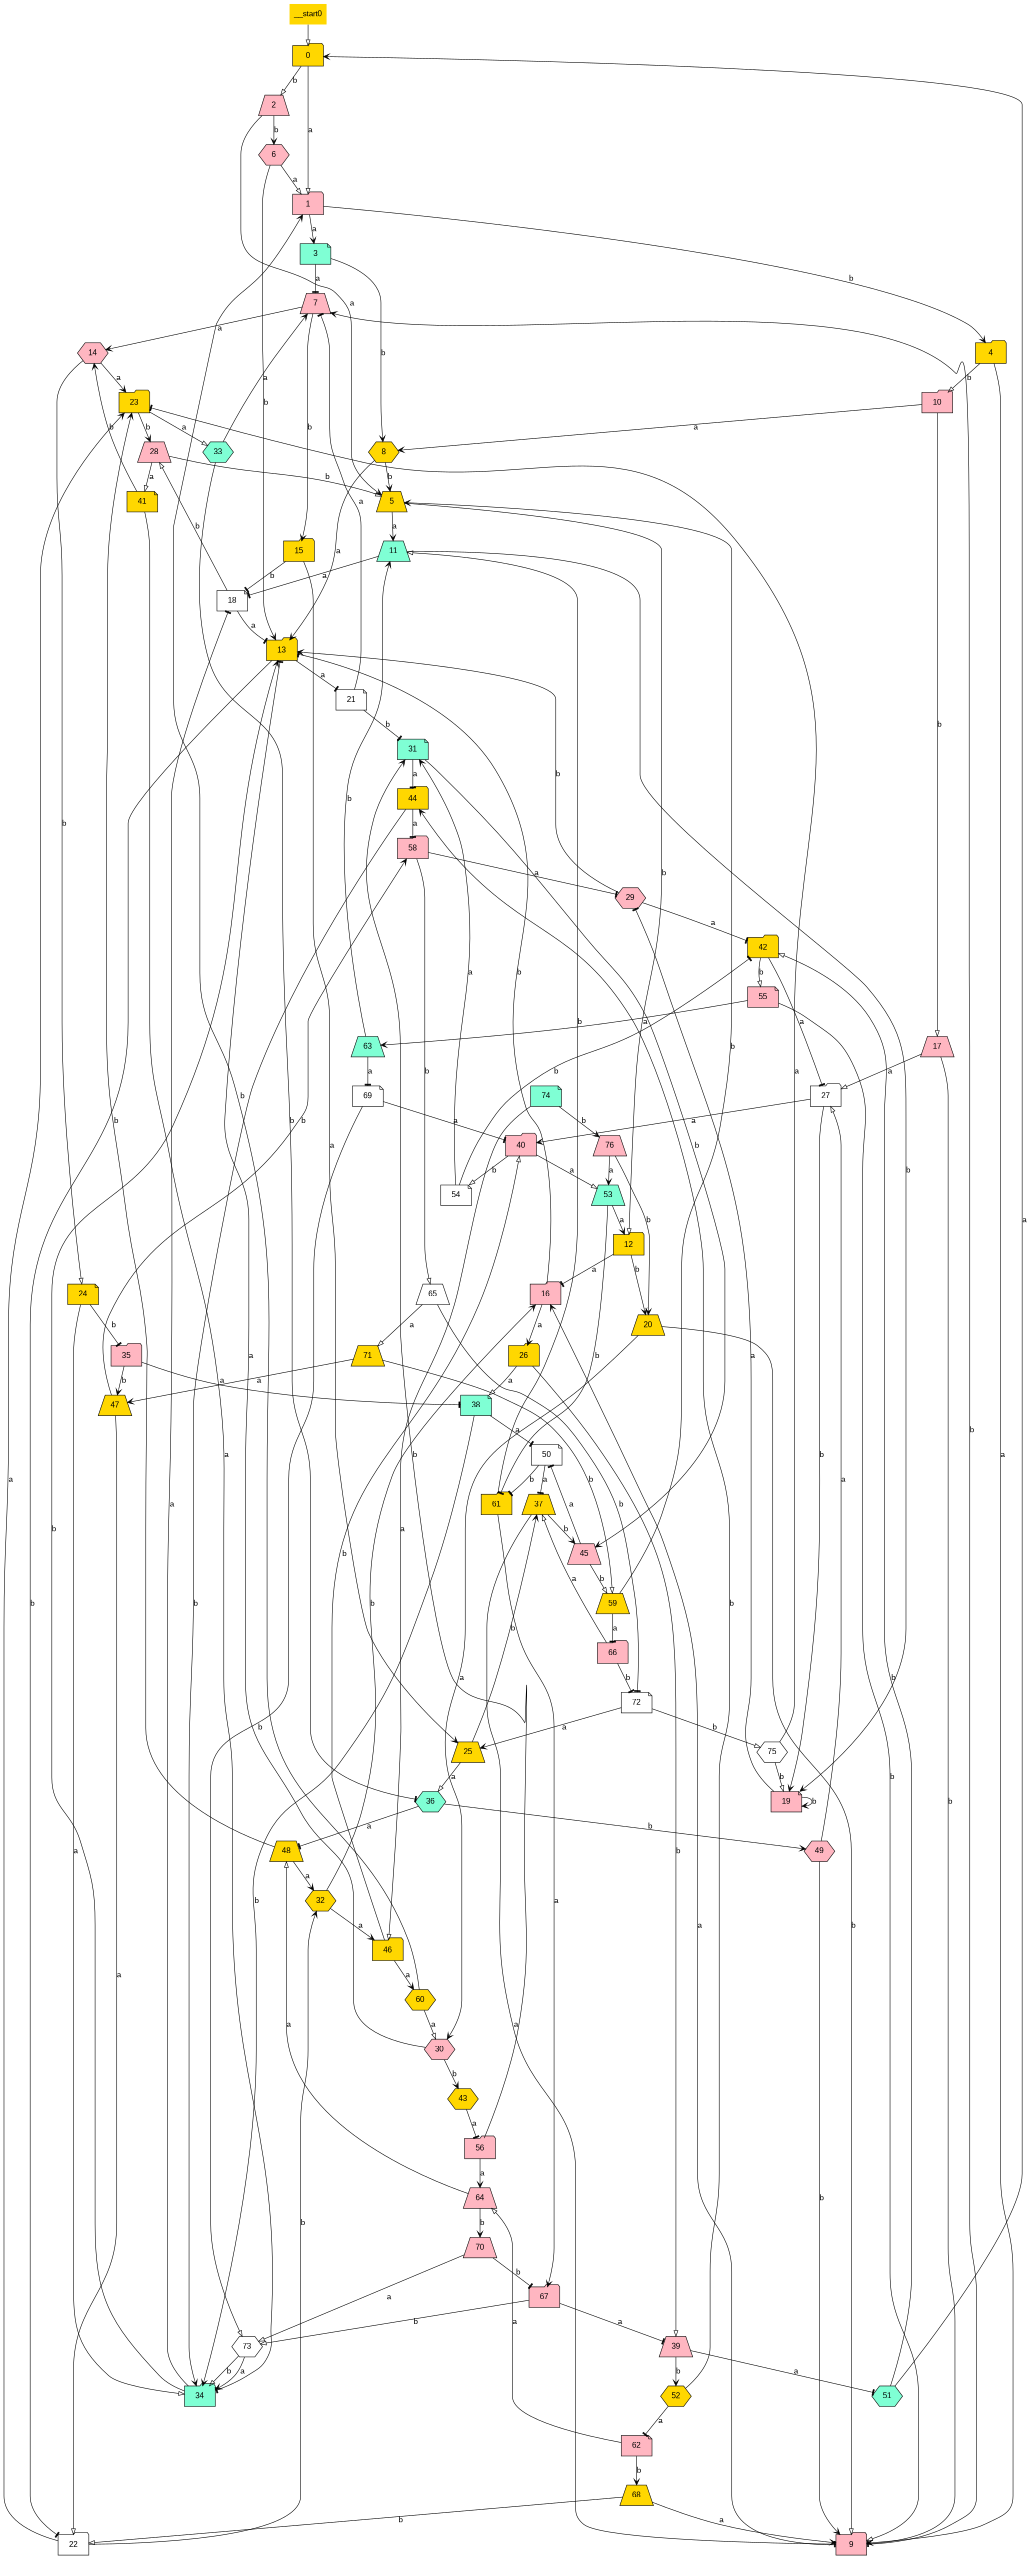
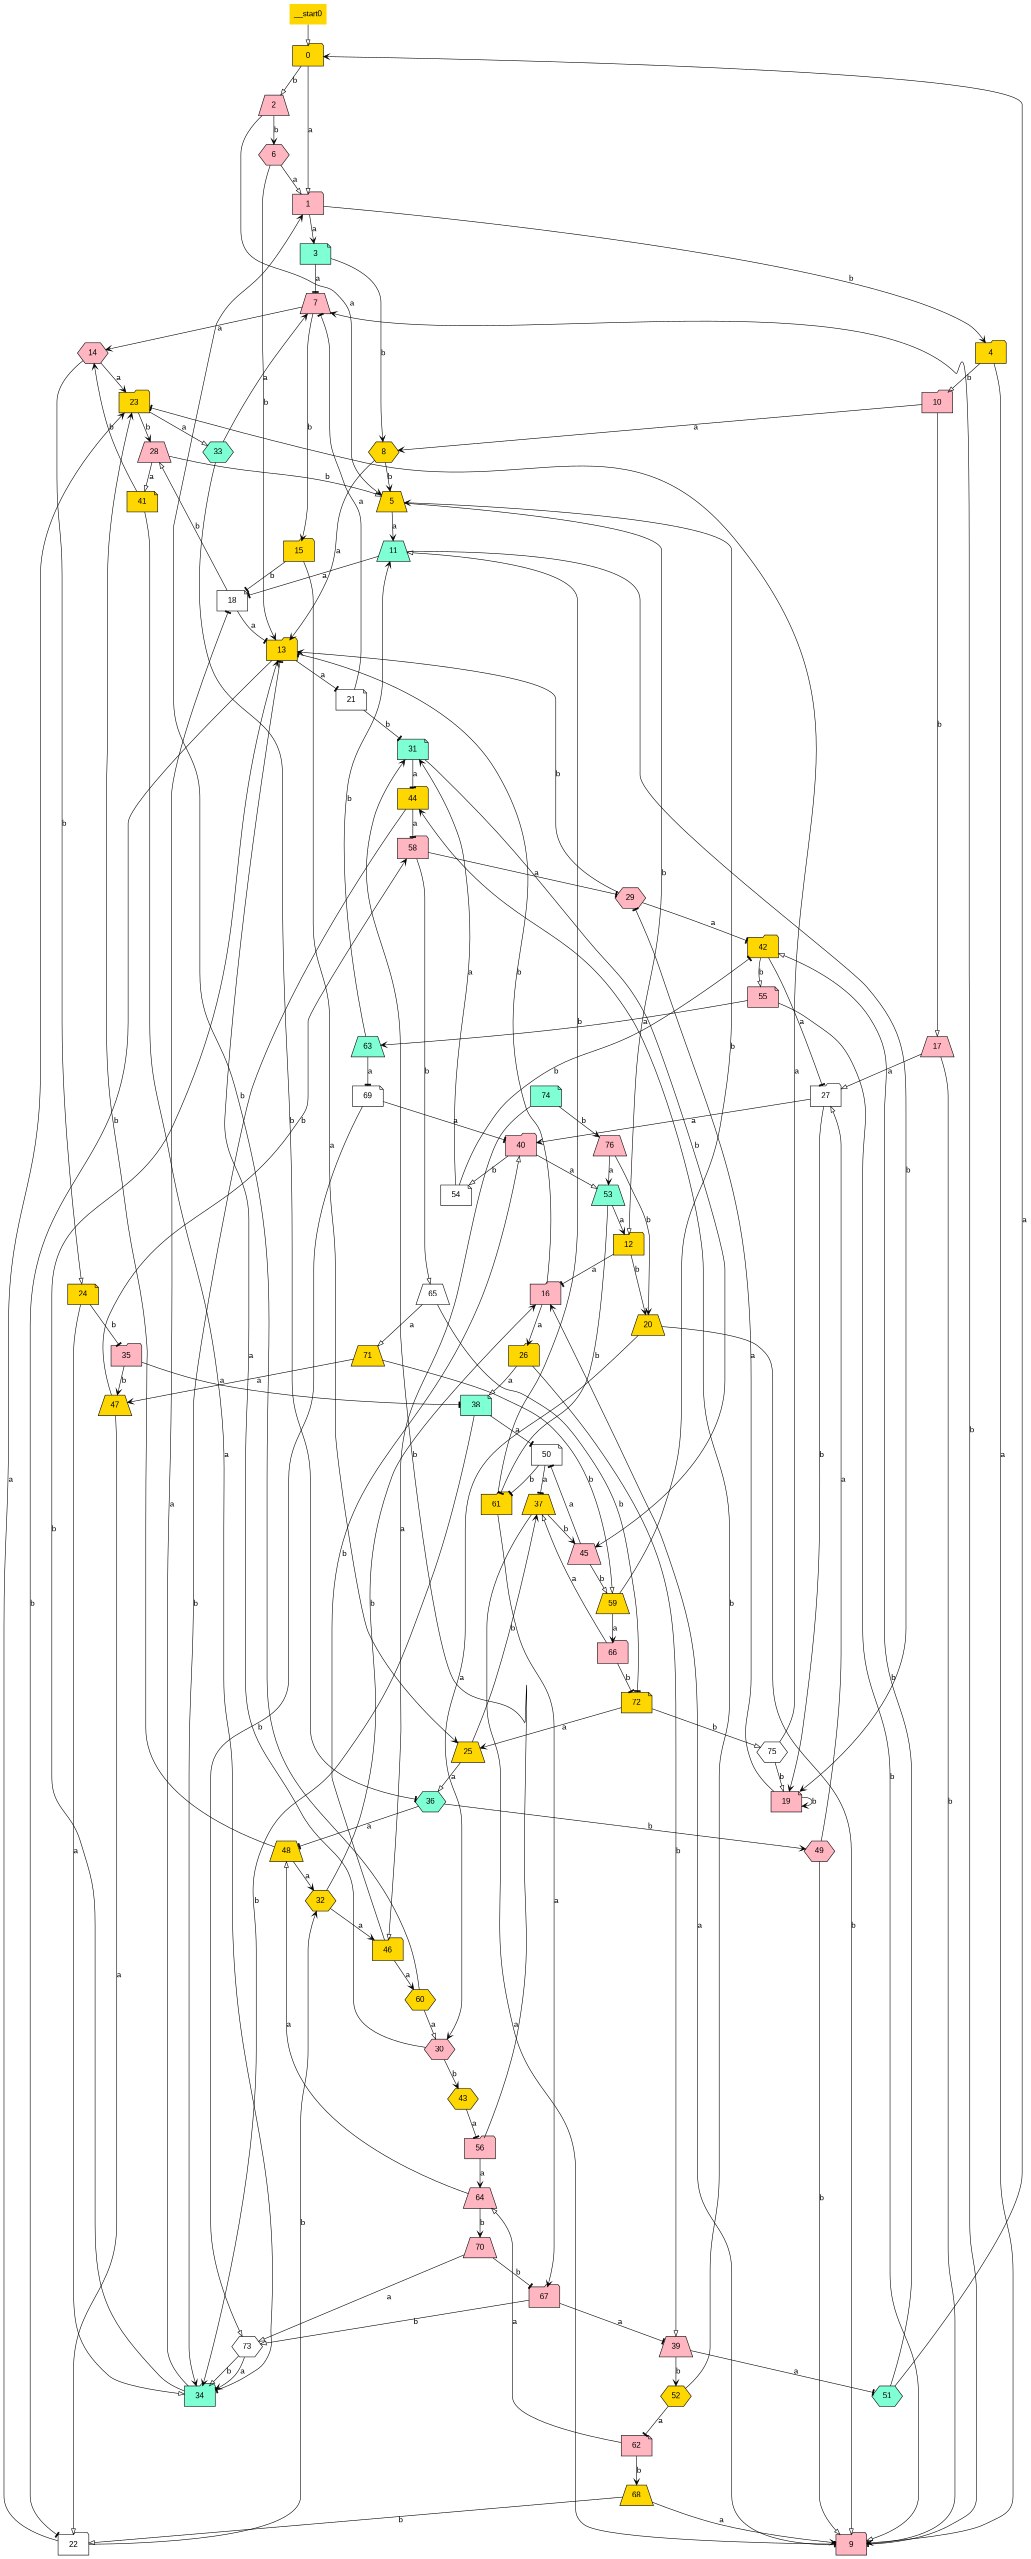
edge "59" -> "66": arrowhead tee -> vee
node "72": fillcolor white -> gold
edge "49" -> "9": arrowhead vee -> onormal
